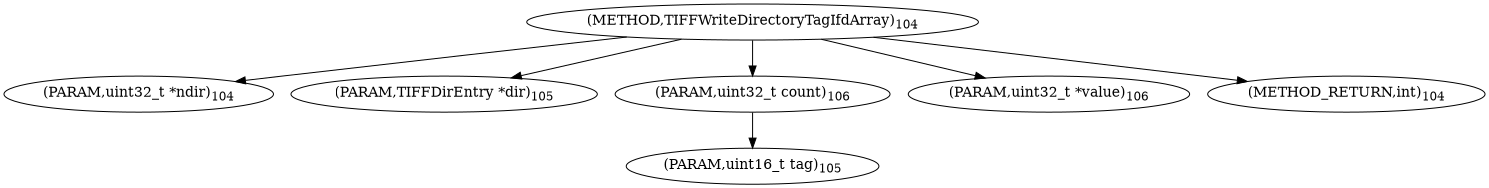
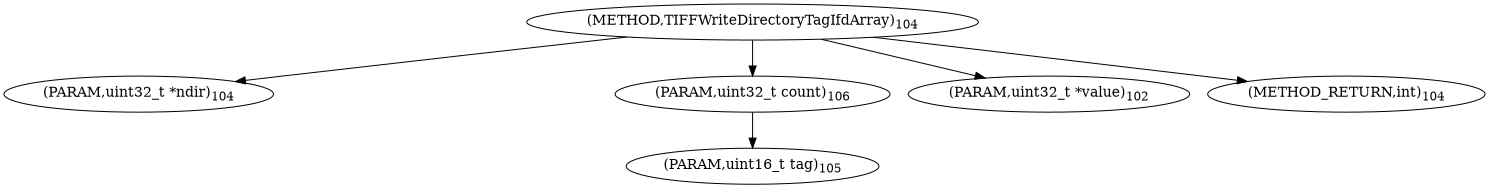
node "(PARAM,uint32_t *value)": text "106" -> "102"
node "(PARAM,TIFFDirEntry *dir)": removed
